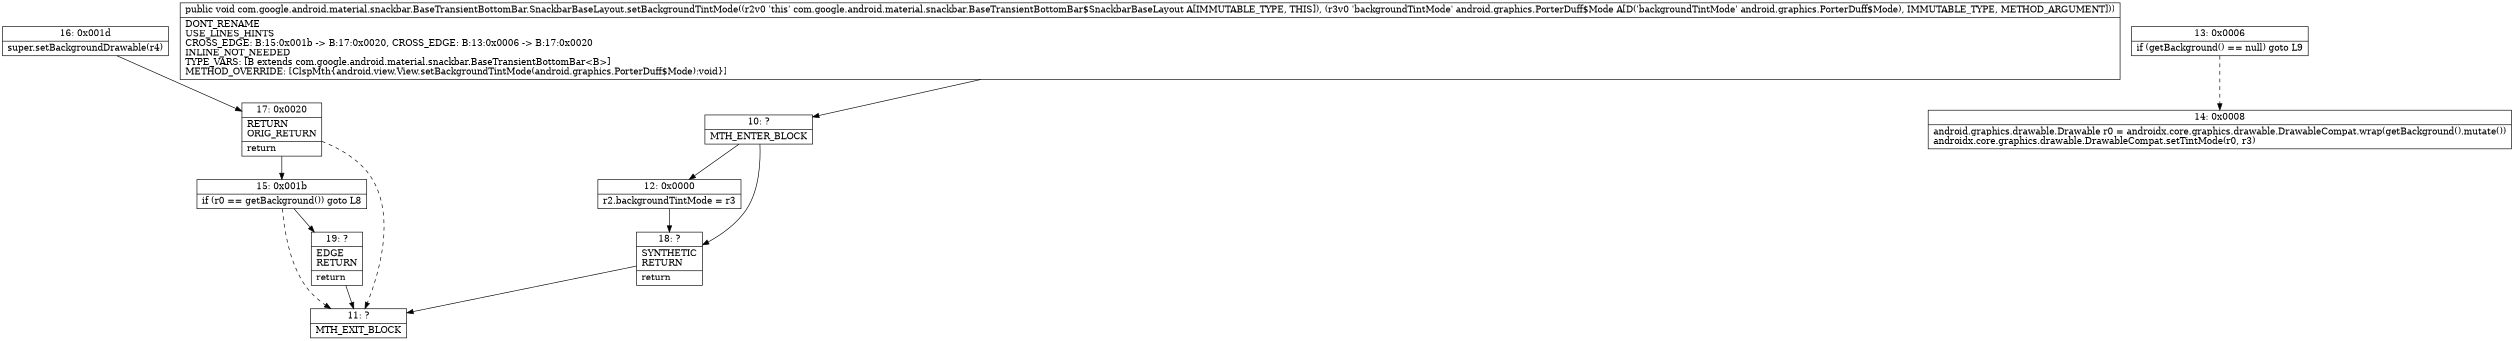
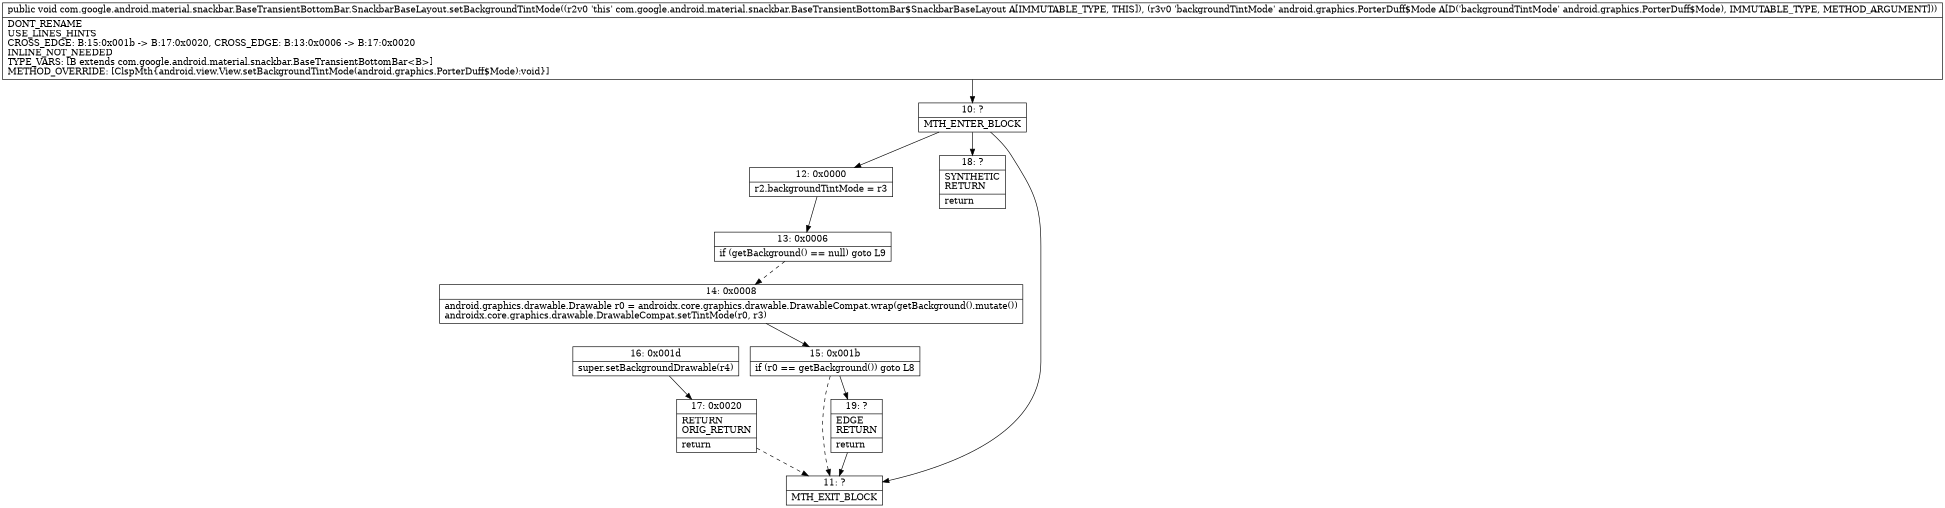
edge "17: 0x0020" -> "15: 0x001b": now "14: 0x0008" -> "15: 0x001b"
edge "12: 0x0000" -> "18: ?": now "12: 0x0000" -> "13: 0x0006"
edge "18: ?" -> "11: ?": now "10: ?" -> "11: ?"
